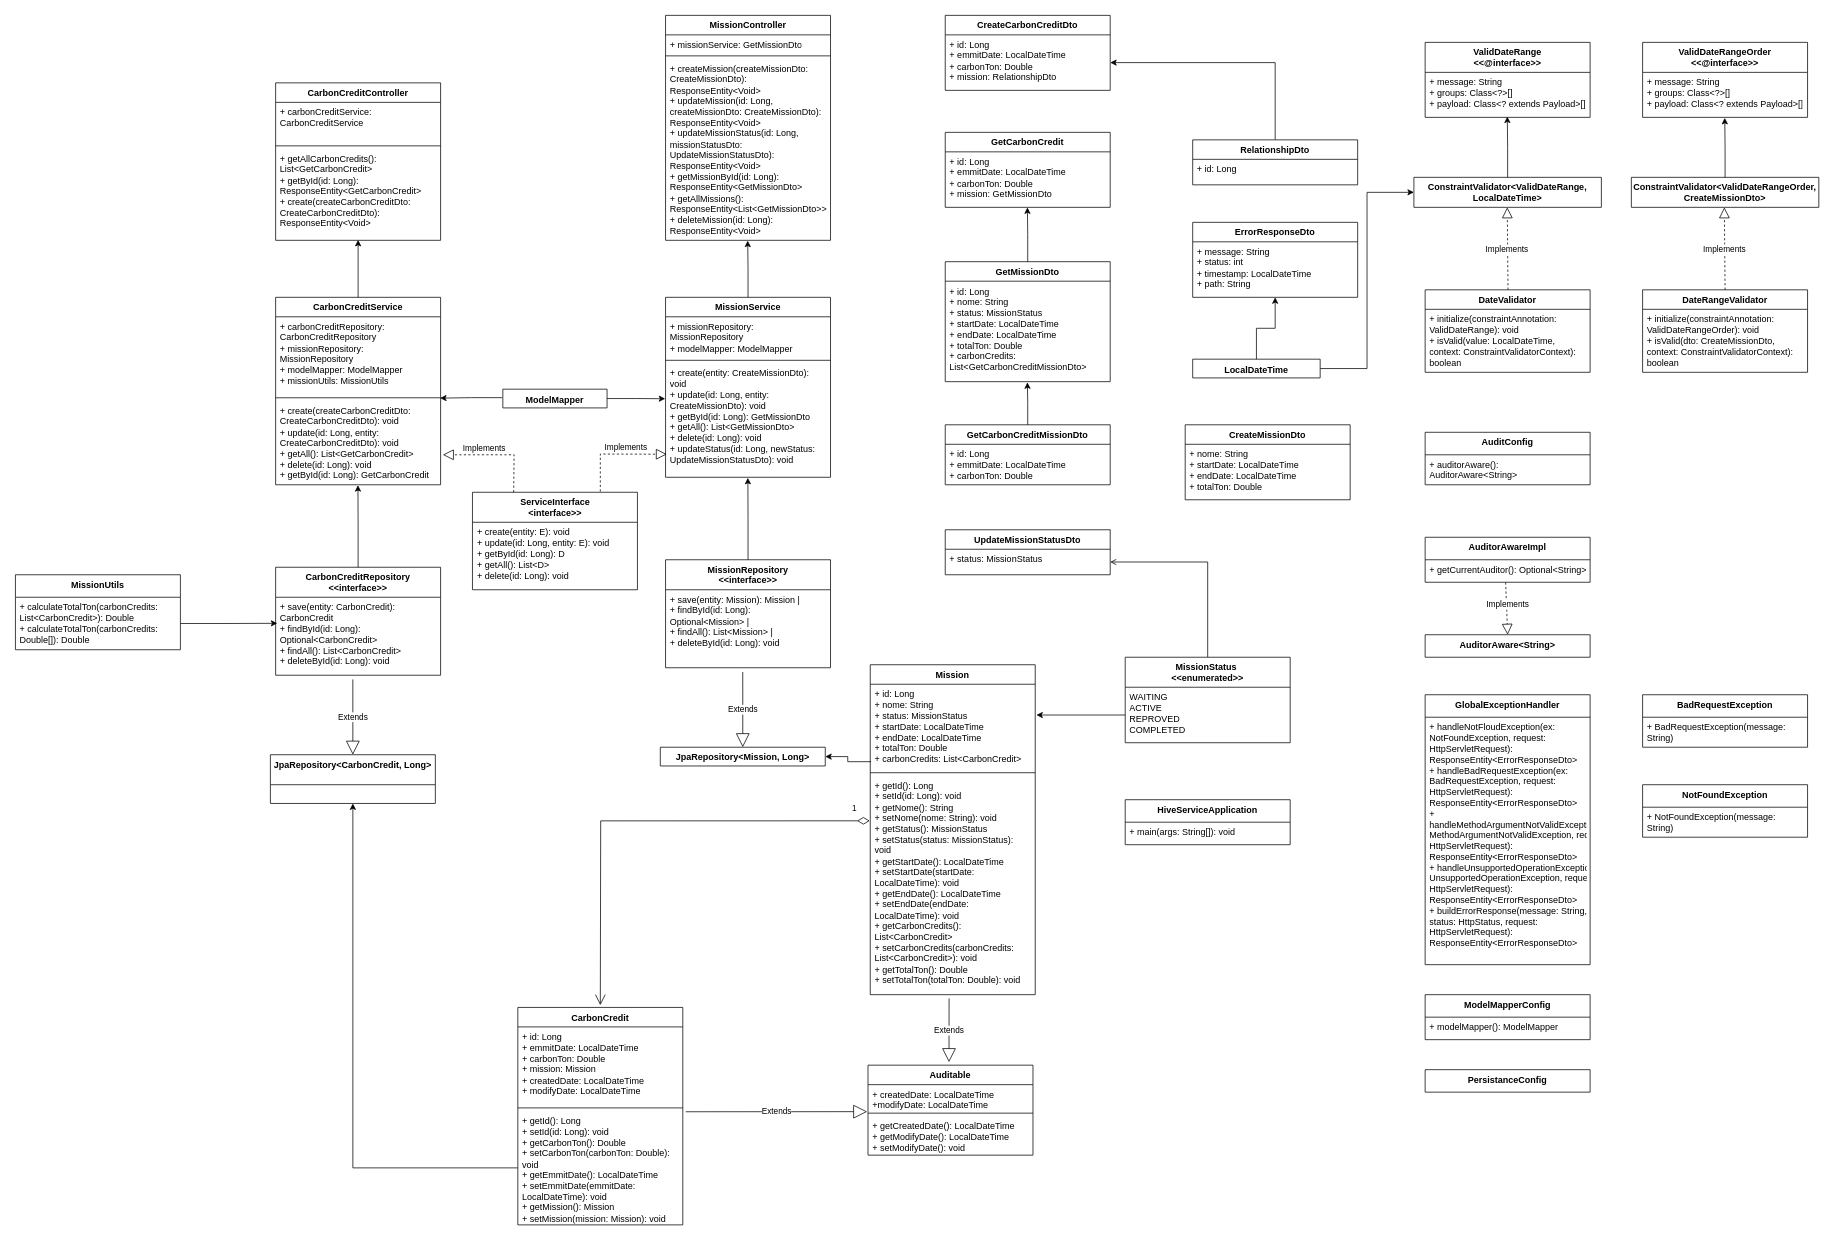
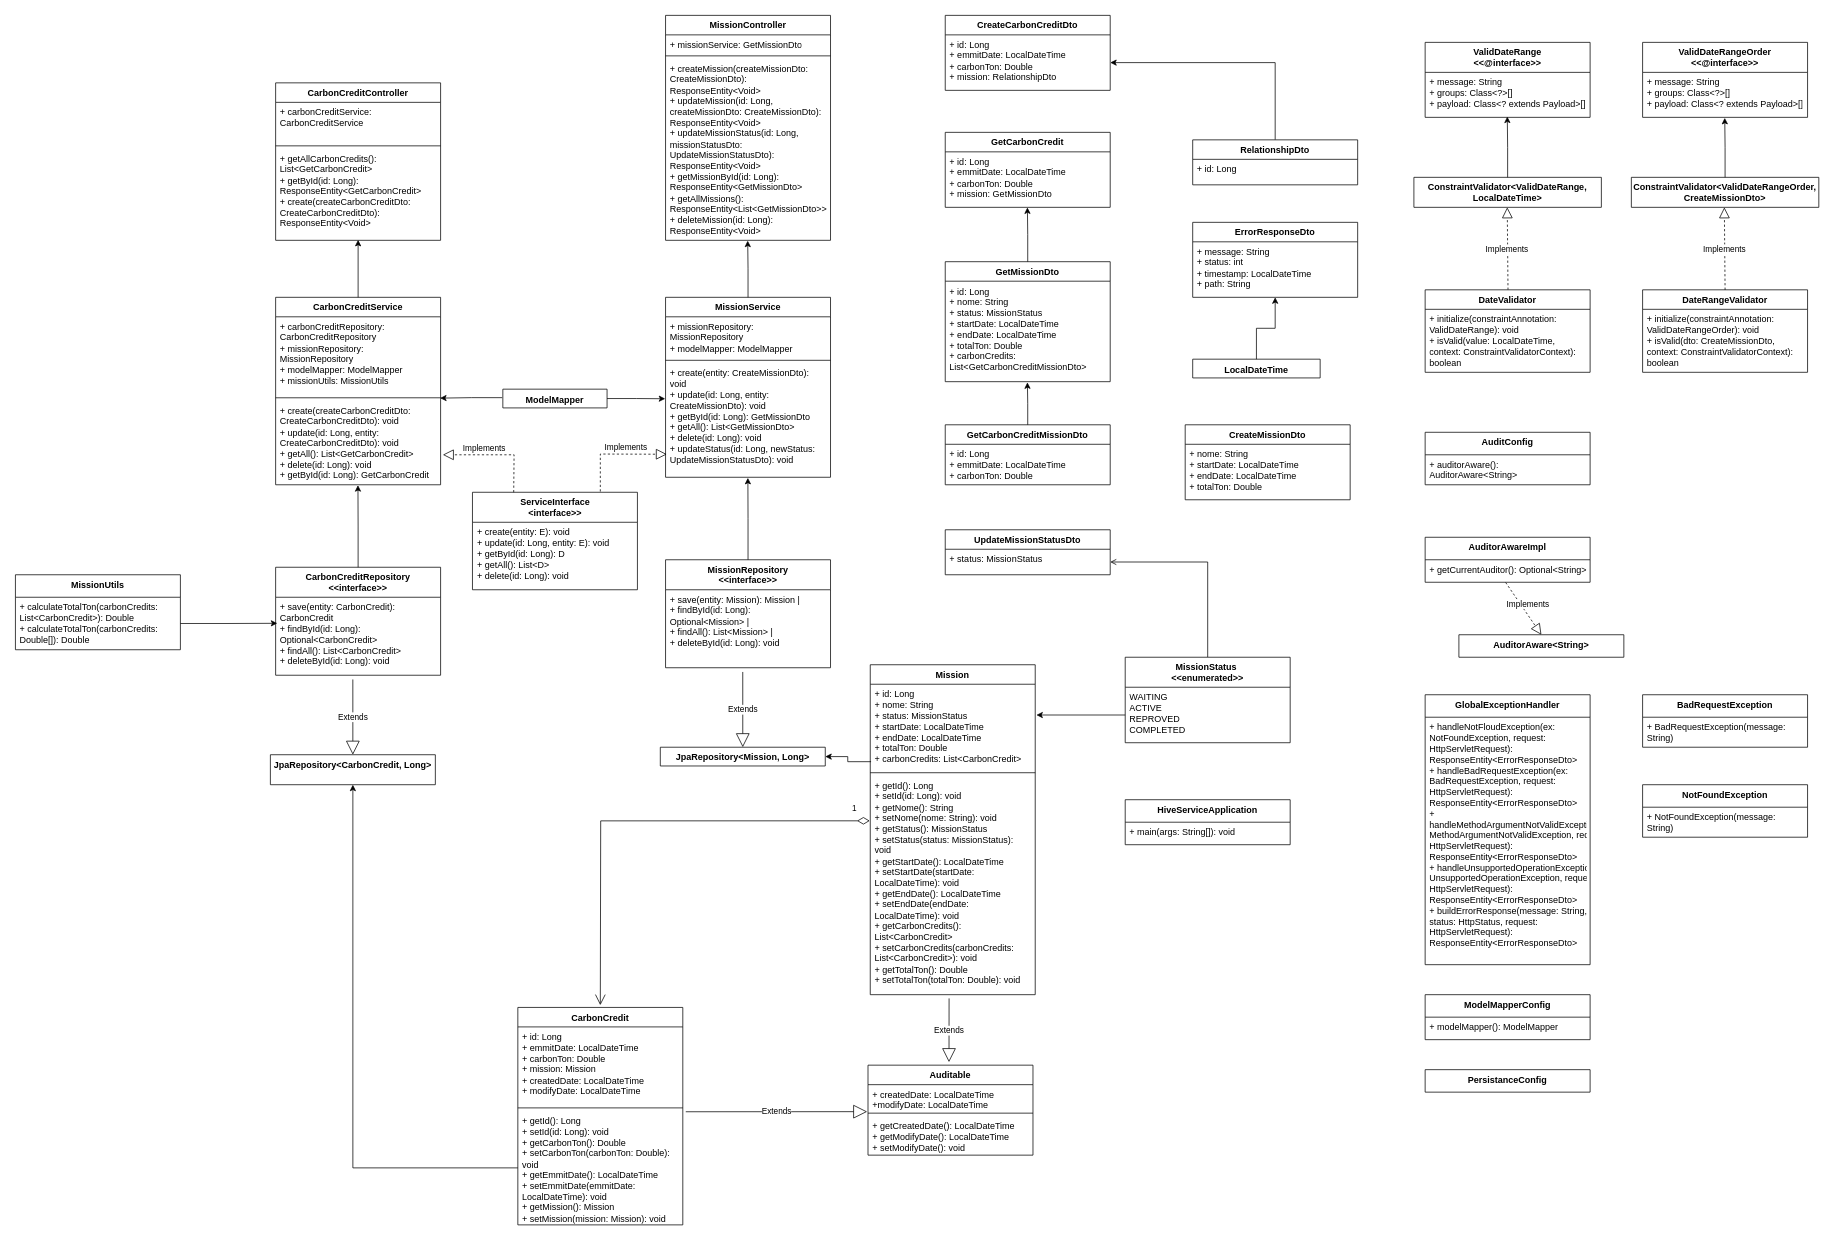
edge "LocalDateTime" -> "ConstraintValidator<ValidDateRange, LocalDateTime>": removed
node "AuditorAware<String>": moved (1508, 646) -> (1542, 646)
node "JpaRepository<CarbonCredit, Long>": size 165x49 -> 165x30
